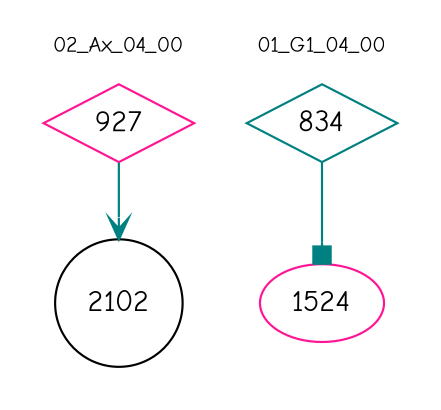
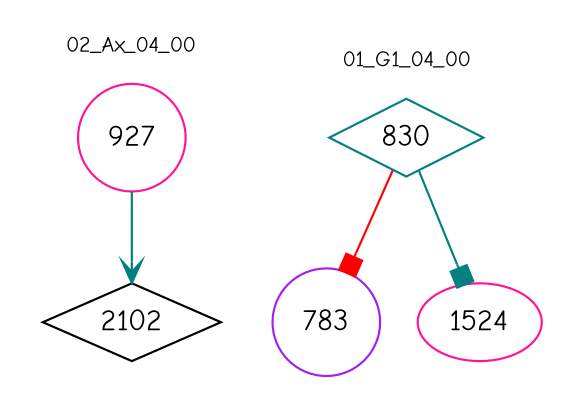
node "927": shape diamond -> circle
node "834": label "834" -> "830"
node "2102": shape circle -> diamond
node "783": added
